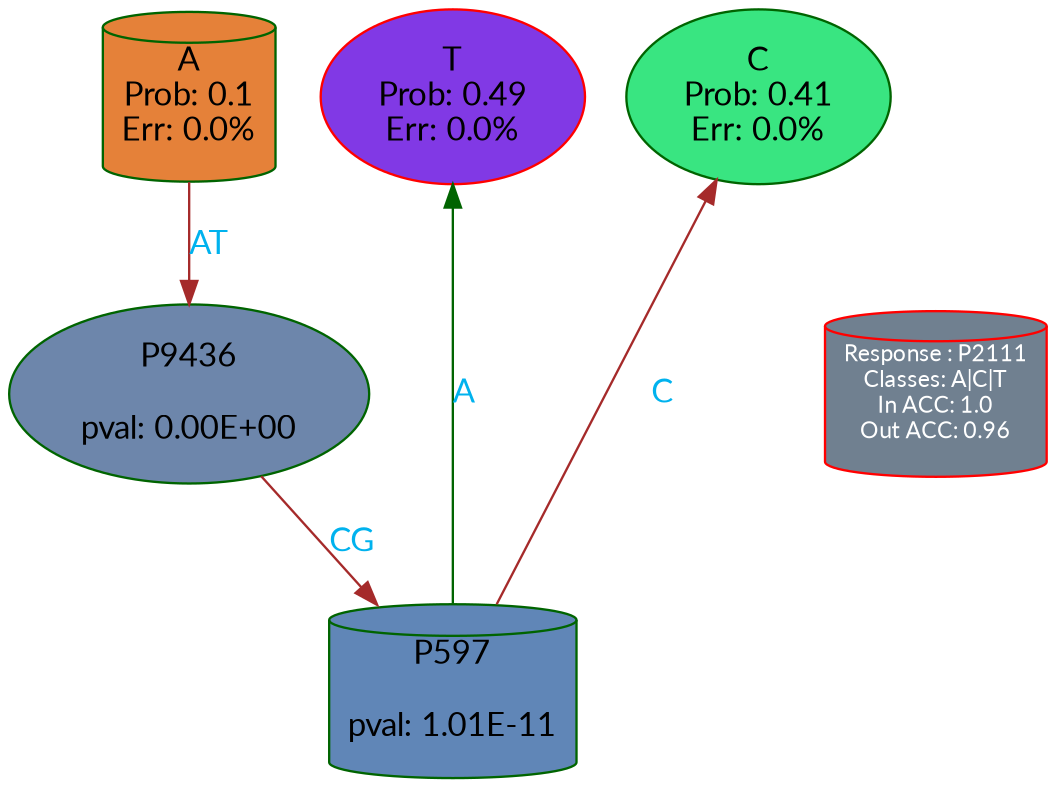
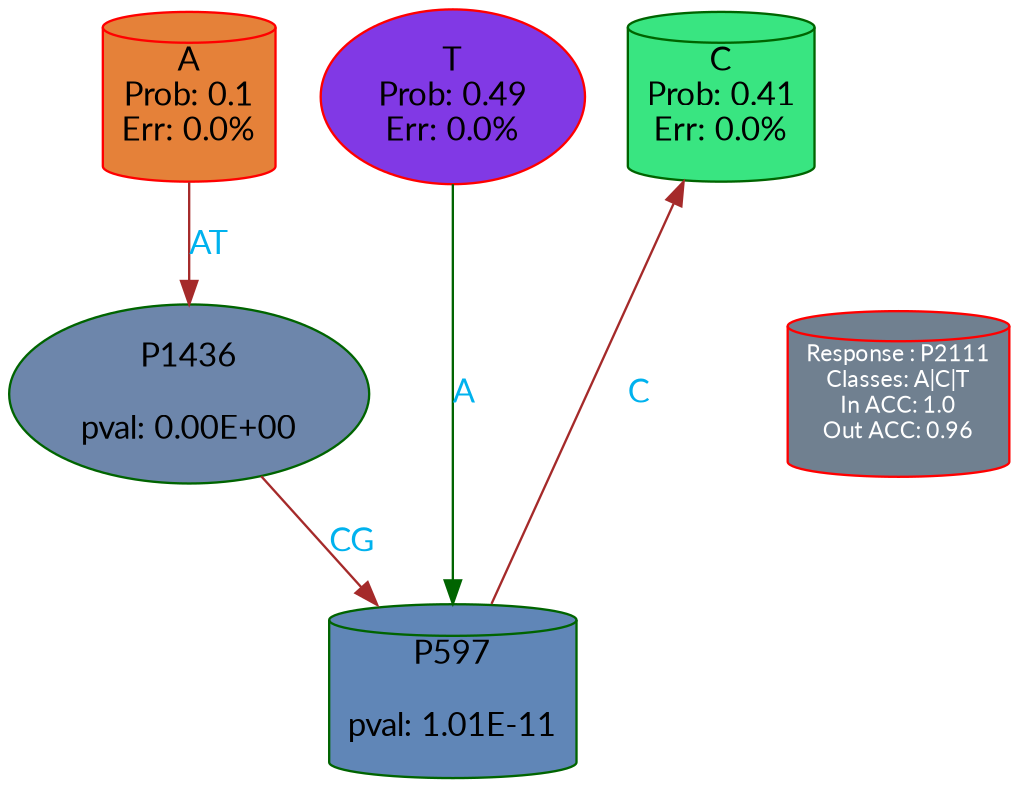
node "A Prob: 0.1 Err: 0.0%": color darkgreen -> red
node "C Prob: 0.41 Err: 0.0%": shape ellipse -> cylinder
node "P9436 pval: 0.00E+00": label "P9436 pval: 0.00E+00" -> "P1436 pval: 0.00E+00"
edge "P597 pval: 1.01E-11" -> "T Prob: 0.49 Err: 0.0%": reversed
